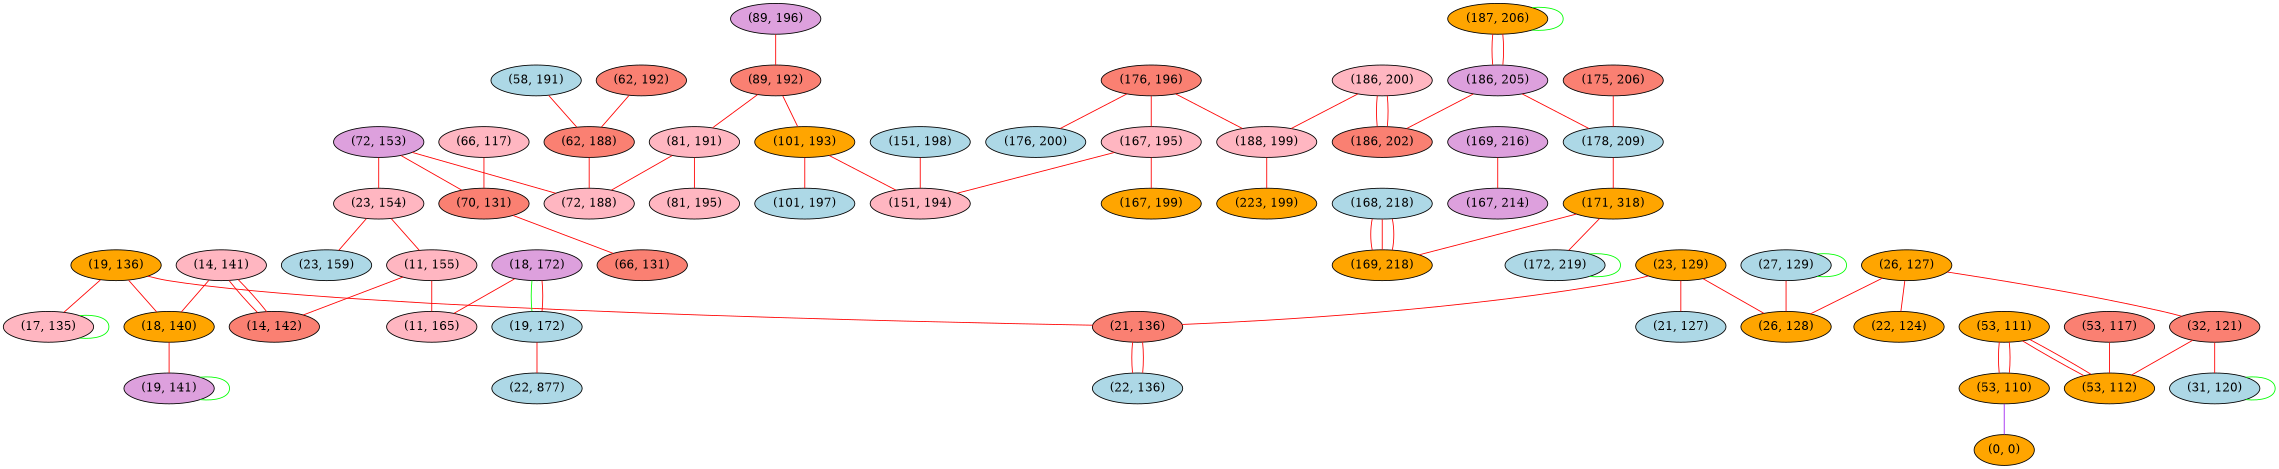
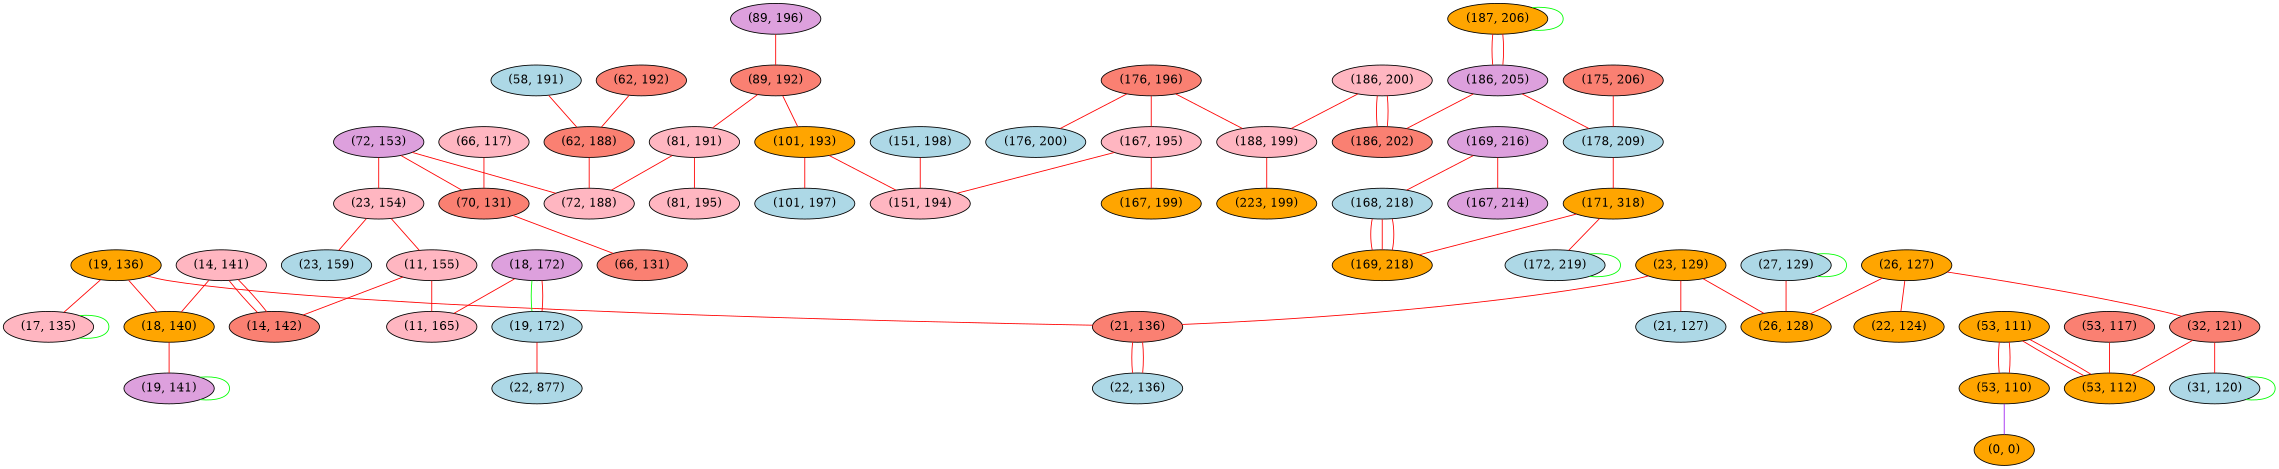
edge "(169, 216)" -- "(168, 218)": added
